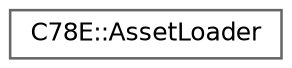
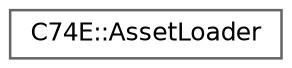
node "C78E::AssetLoader": label "C78E::AssetLoader" -> "C74E::AssetLoader"
